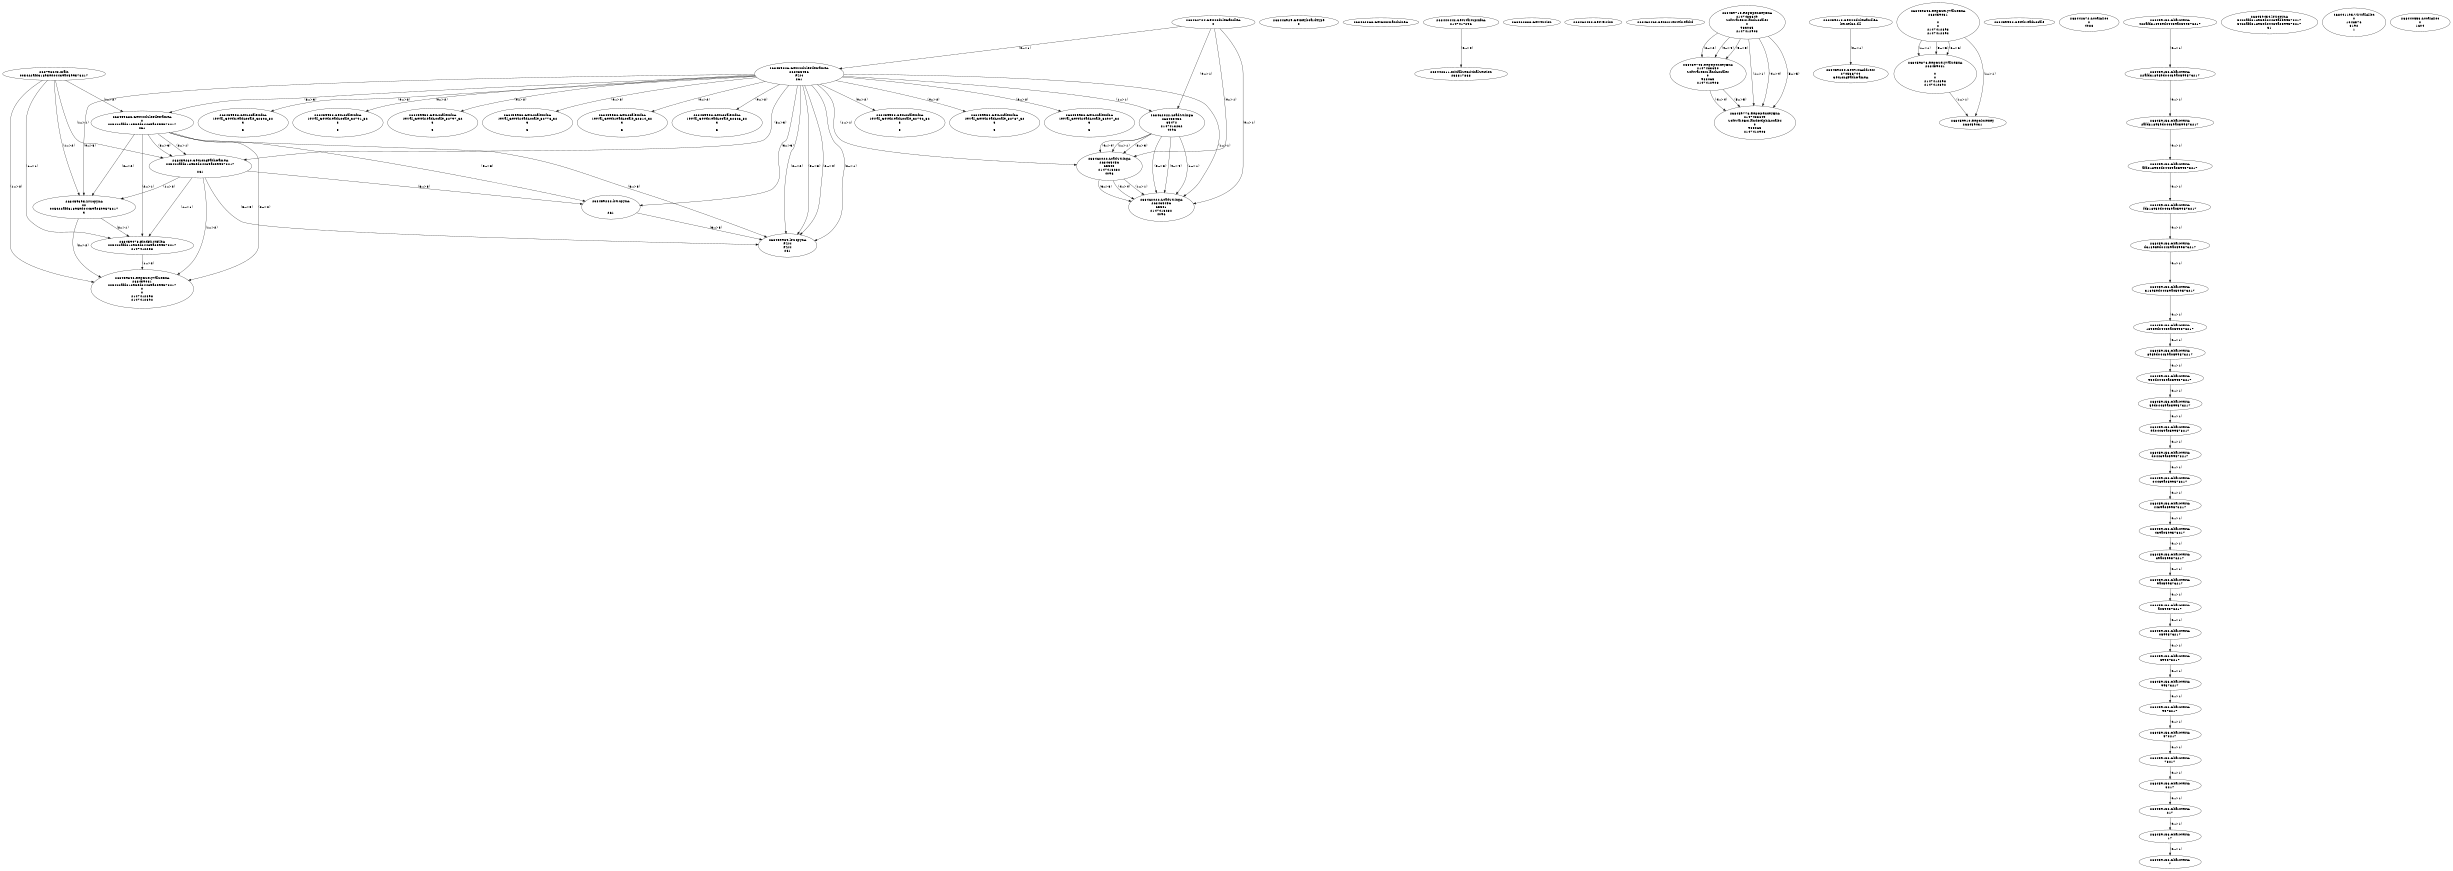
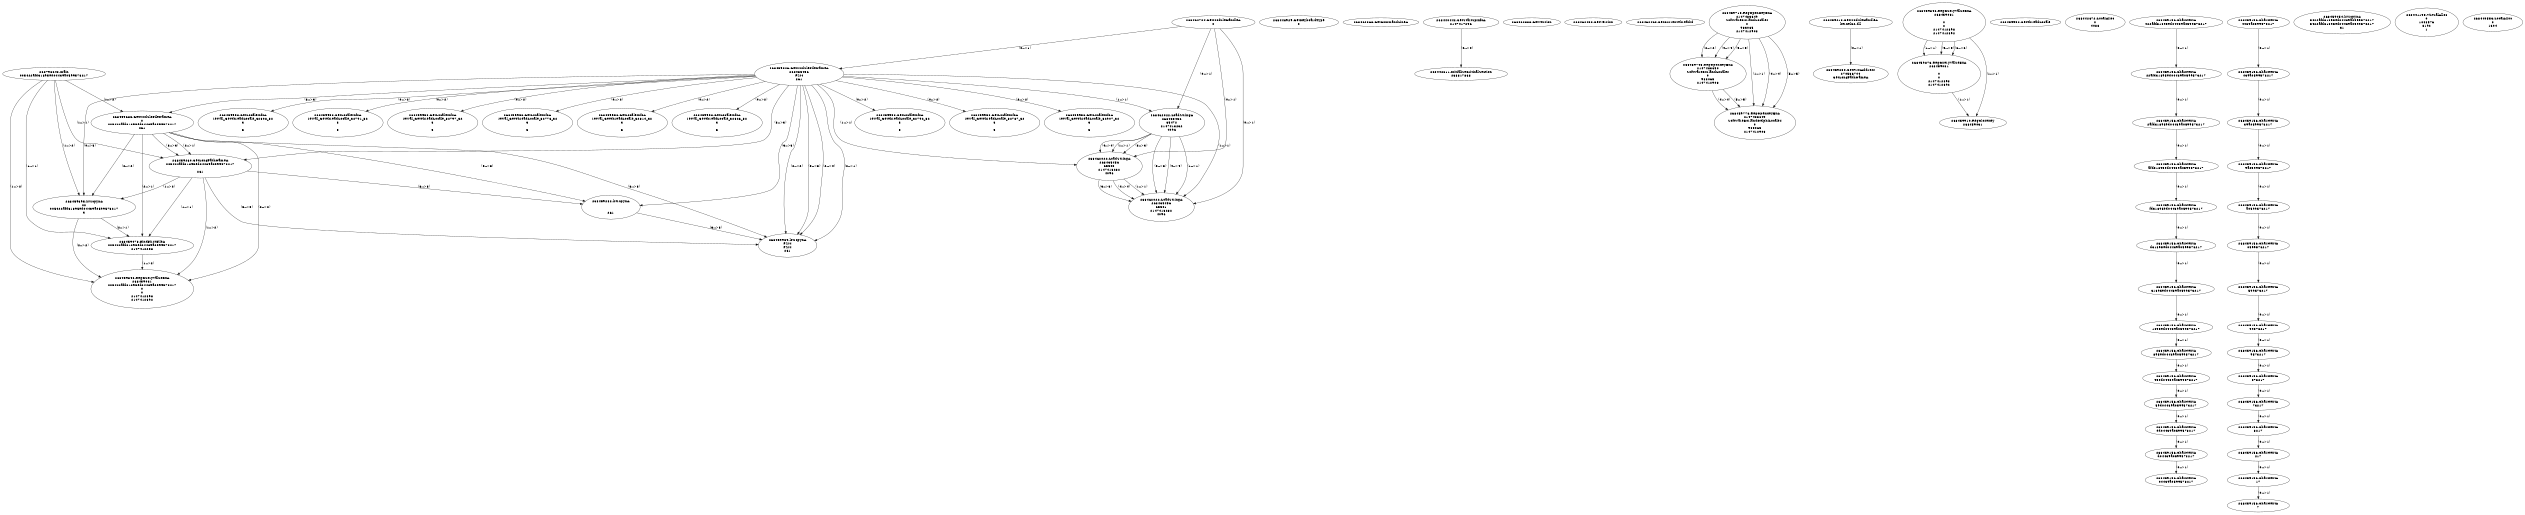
edge "268459156.CharNextA 04439a0599573217" -> "268459156.CharNextA 4439a0599573217": removed, label "(0-->1)"
